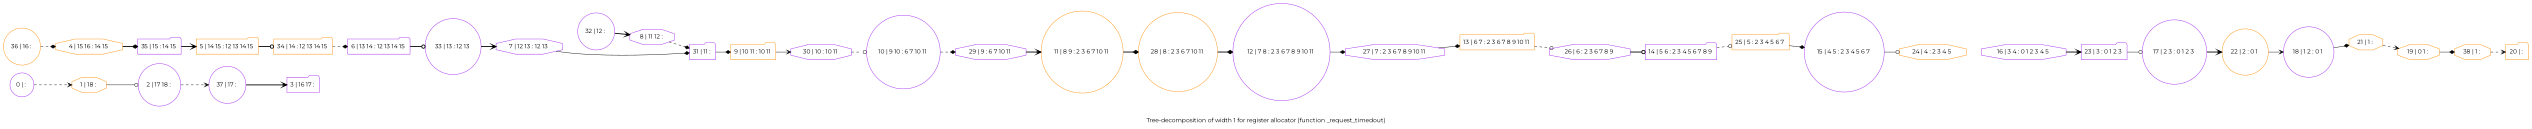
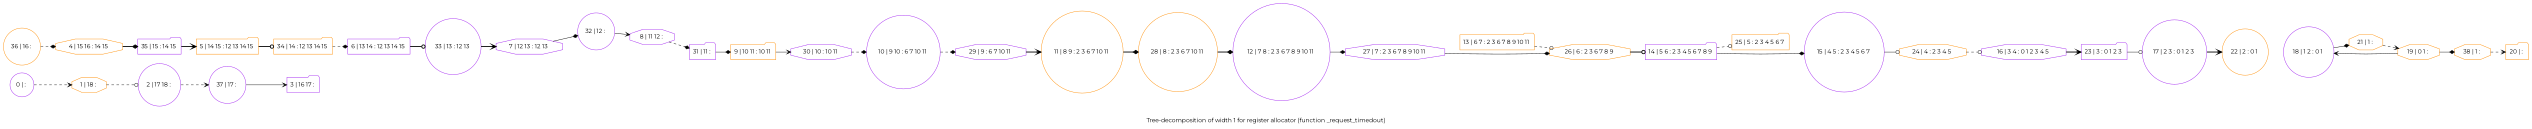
edge "32 | 12 :" -> "8 | 11 12 :": style bold -> solid
edge "25 | 5 : 2 3 4 5 6 7" -> "15 | 4 5 : 2 3 4 5 6 7": now "14 | 5 6 : 2 3 4 5 6 7 8 9" -> "15 | 4 5 : 2 3 4 5 6 7"
edge "27 | 7 : 2 3 6 7 8 9 10 11" -> "13 | 6 7 : 2 3 6 7 8 9 10 11": now "27 | 7 : 2 3 6 7 8 9 10 11" -> "26 | 6 : 2 3 6 7 8 9"
edge "30 | 10 : 10 11" -> "10 | 9 10 : 6 7 10 11": arrowhead odot -> diamond
node "26 | 6 : 2 3 6 7 8 9": color purple -> darkorange
edge "24 | 4 : 2 3 4 5" -> "16 | 3 4 : 0 1 2 3 4 5": added
edge "22 | 2 : 0 1" -> "18 | 1 2 : 0 1": now "19 | 0 1 :" -> "18 | 1 2 : 0 1"
edge "7 | 12 13 : 12 13" -> "31 | 11 :": now "7 | 12 13 : 12 13" -> "32 | 12 :"
edge "1 | 18 :" -> "2 | 17 18 :": style solid -> dashed
edge "37 | 17 :" -> "3 | 16 17 :": style bold -> solid
